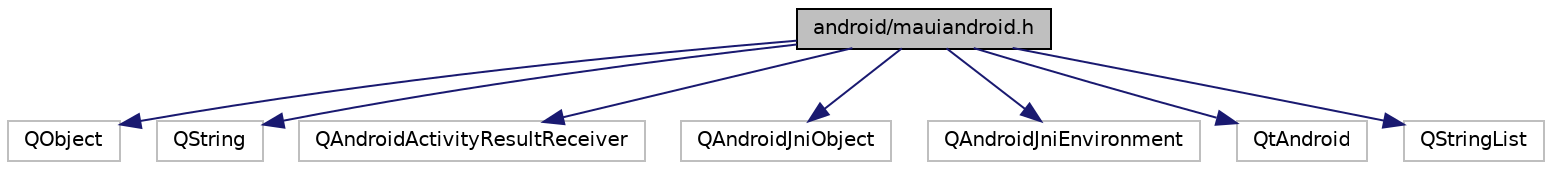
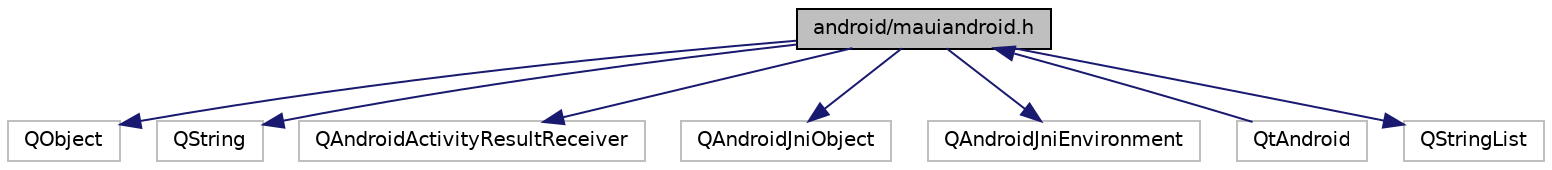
edge "android/mauiandroid.h" -> "QtAndroid": reversed
